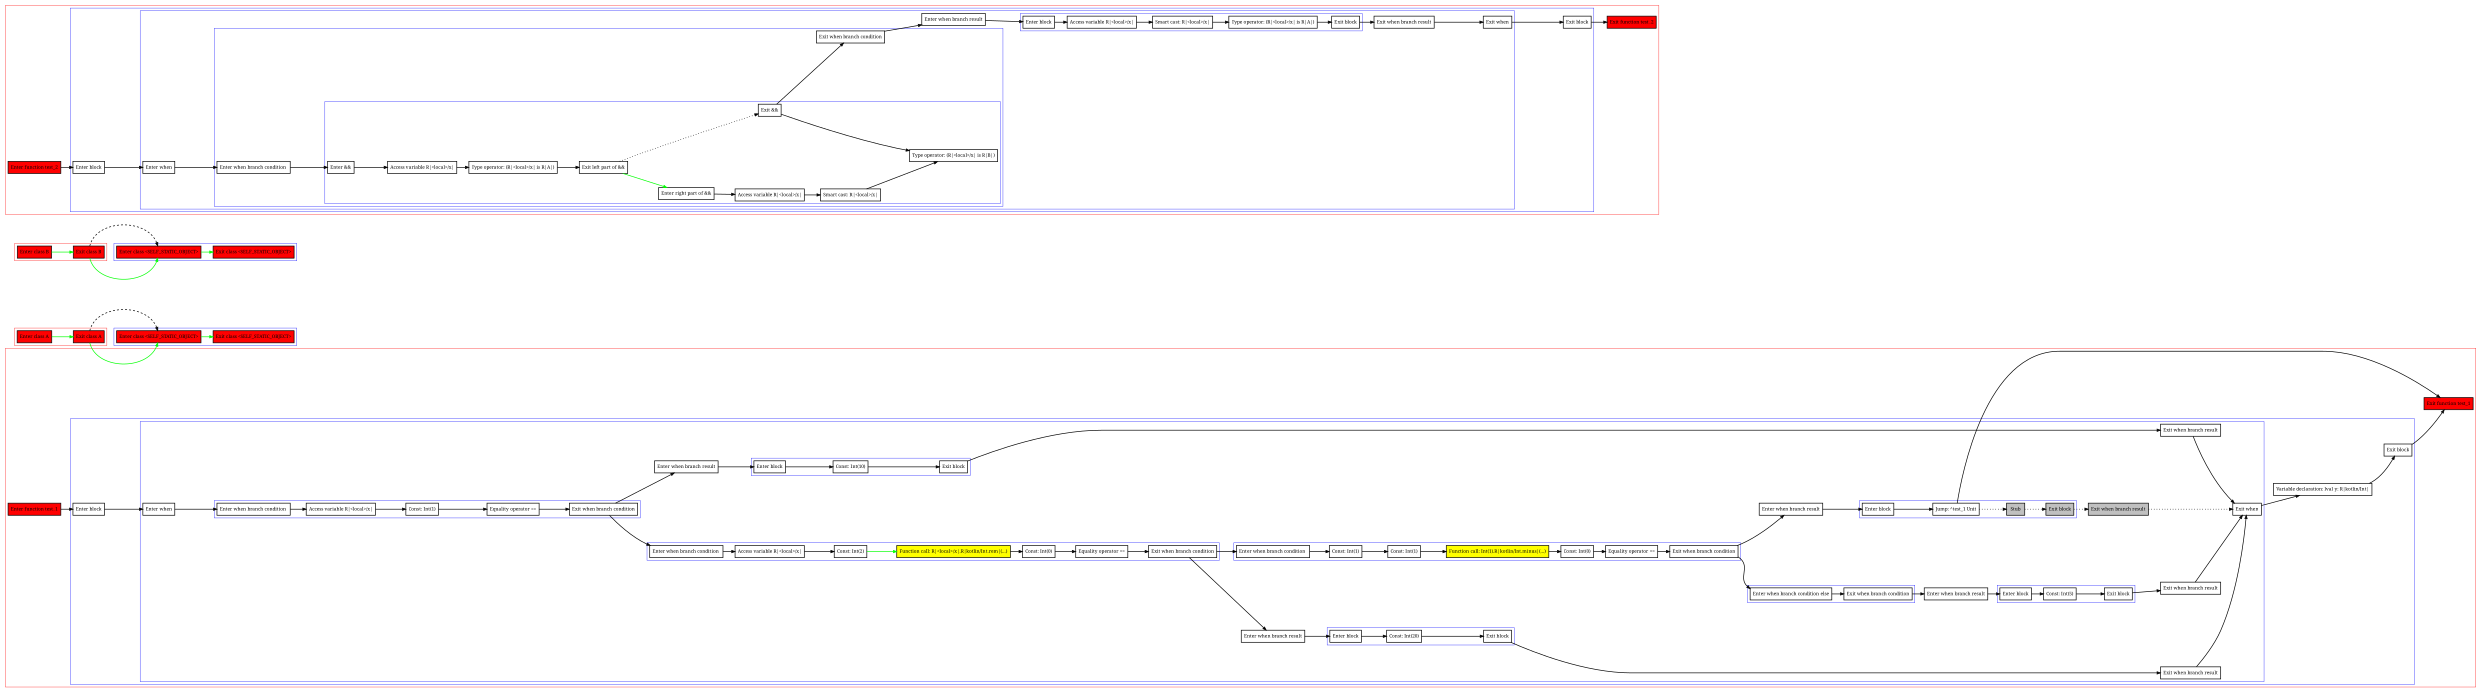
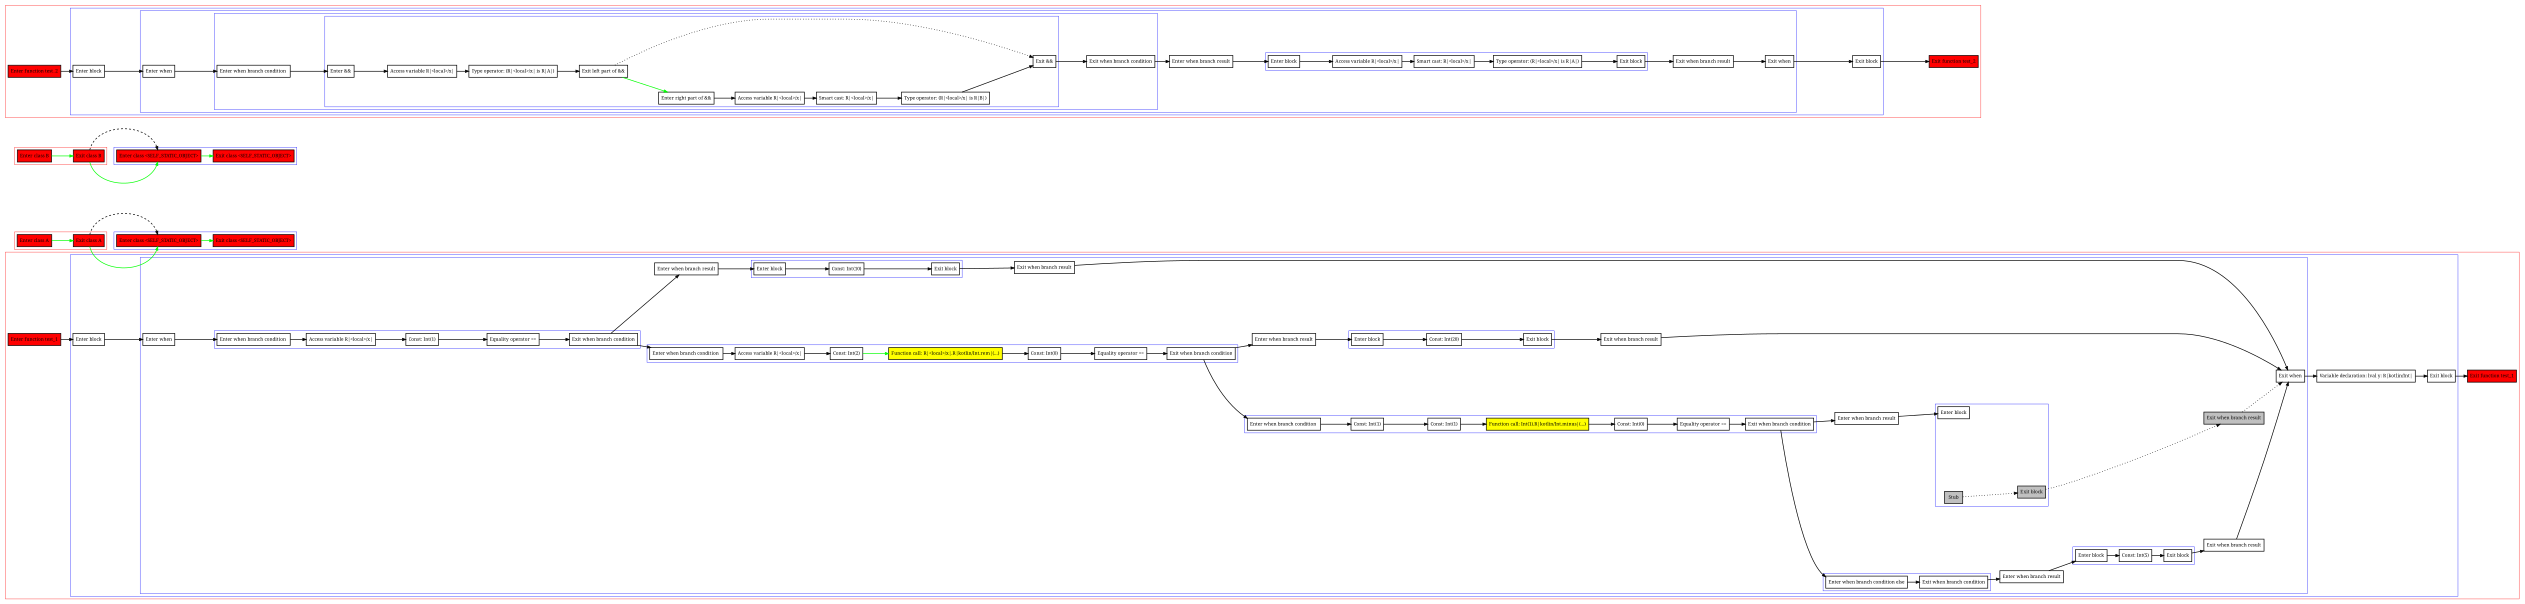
edge "Exit &&" -> "Type operator: (R|<local>/x| is R|B|)": reversed
node "Jump: ^test_1 Unit": removed
